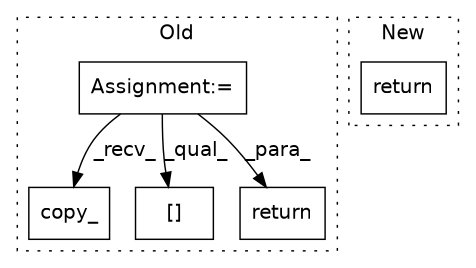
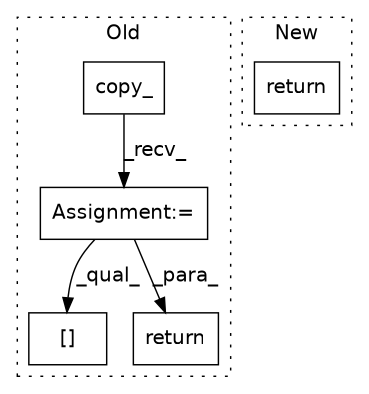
edge "Assignment:=" -> "copy_": reversed
